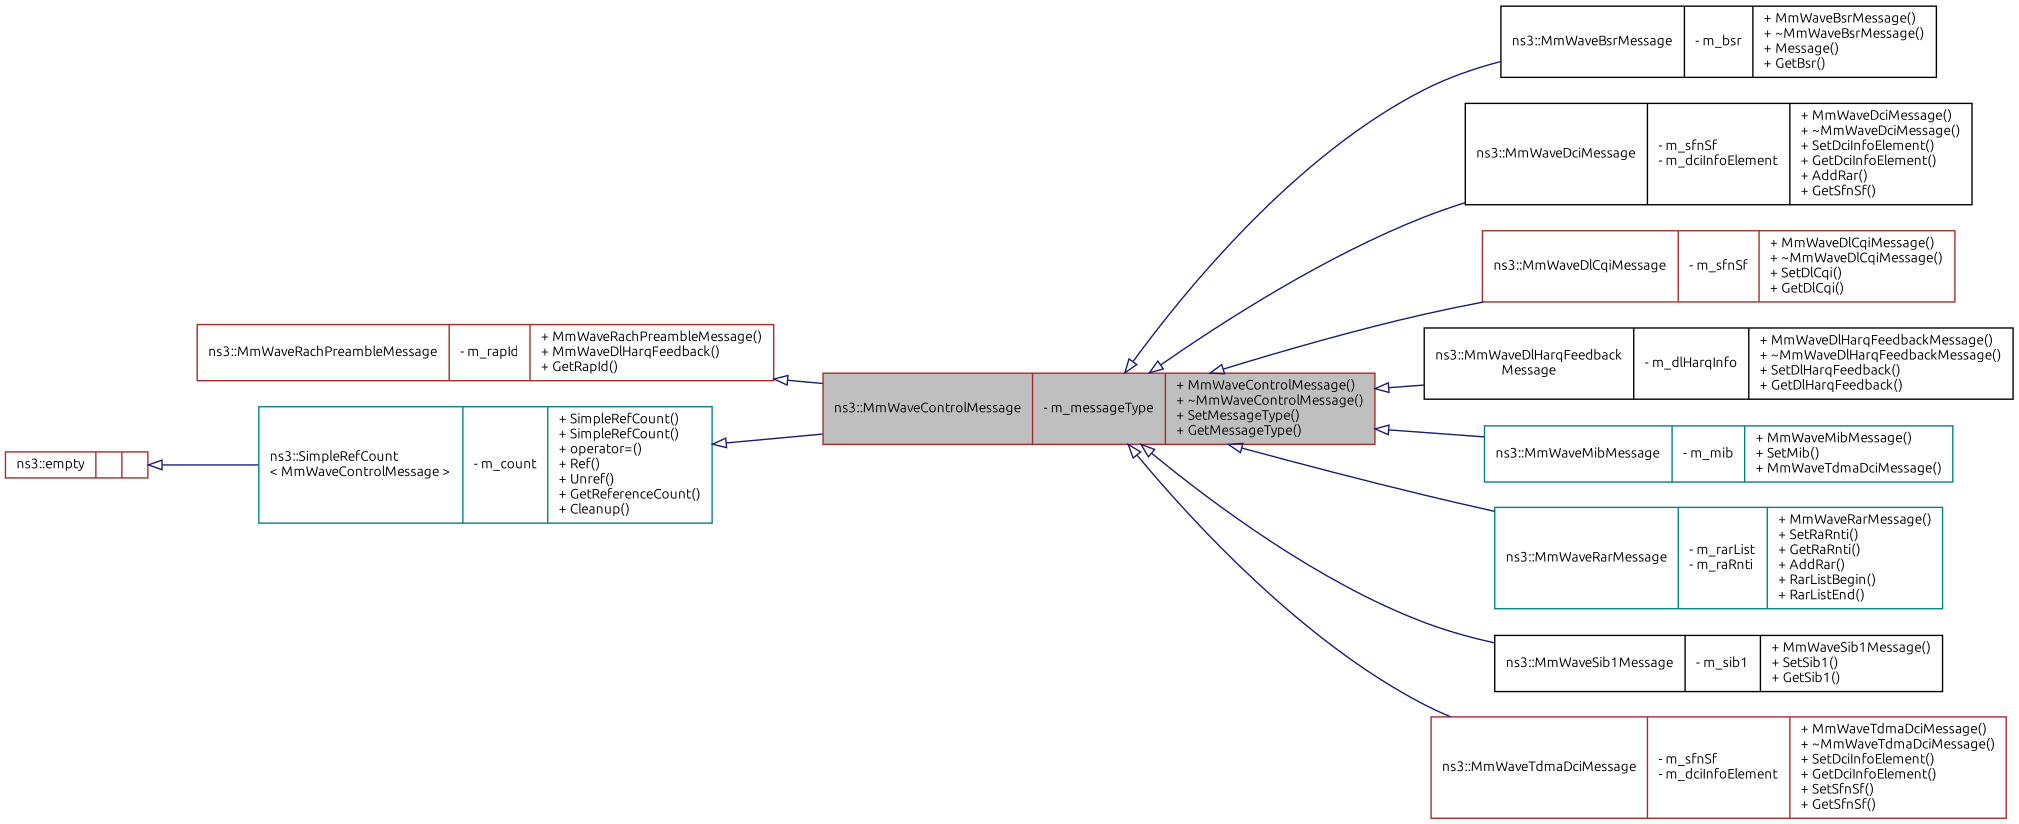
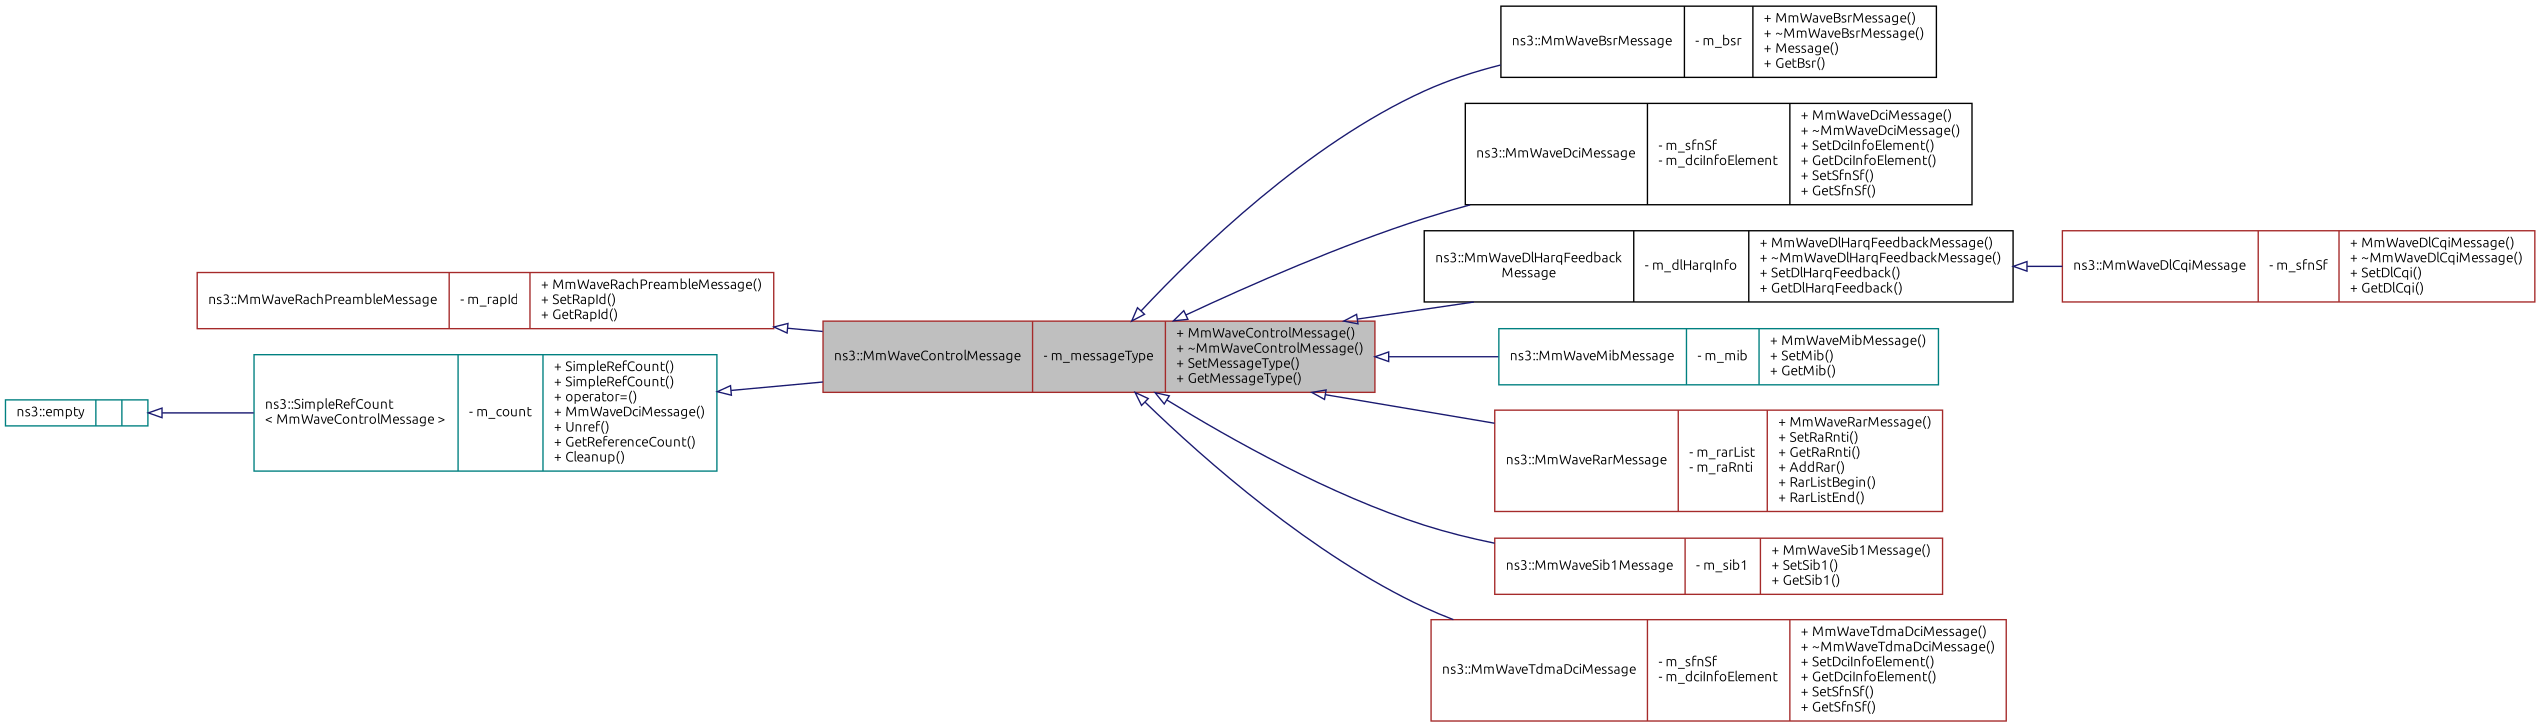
node "ns3::MmWaveDciMessage": text "+ AddRar()" -> "+ SetSfnSf()"
edge "ns3::MmWaveDlCqiMessage" -> "ns3::MmWaveControlMessage": now "ns3::MmWaveDlCqiMessage" -> "ns3::MmWaveDlHarqFeedback"
node "ns3::MmWaveRachPreambleMessage": text "+ MmWaveDlHarqFeedback()" -> "+ SetRapId()"
node "ns3::SimpleRefCount": text "+ Ref()" -> "+ MmWaveDciMessage()"
node "ns3::empty": color brown -> teal
node "ns3::MmWaveMibMessage": text "+ MmWaveTdmaDciMessage()" -> "+ GetMib()"
node "ns3::MmWaveRarMessage": color teal -> brown
node "ns3::MmWaveSib1Message": color black -> brown
